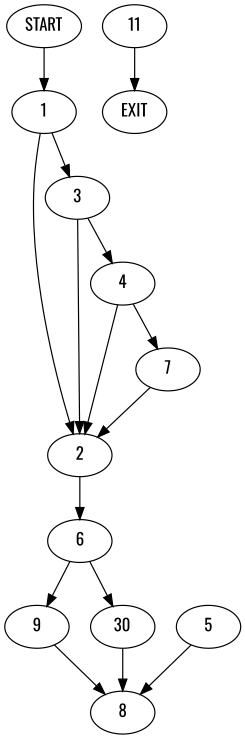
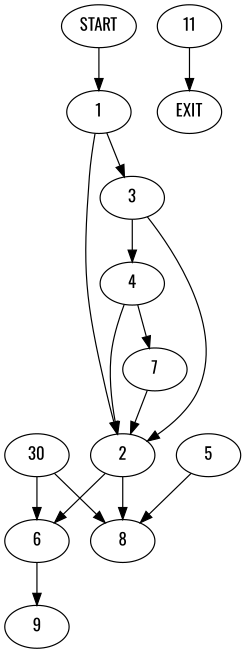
edge "6" -> "30": reversed
edge "9" -> "8": now "2" -> "8"
